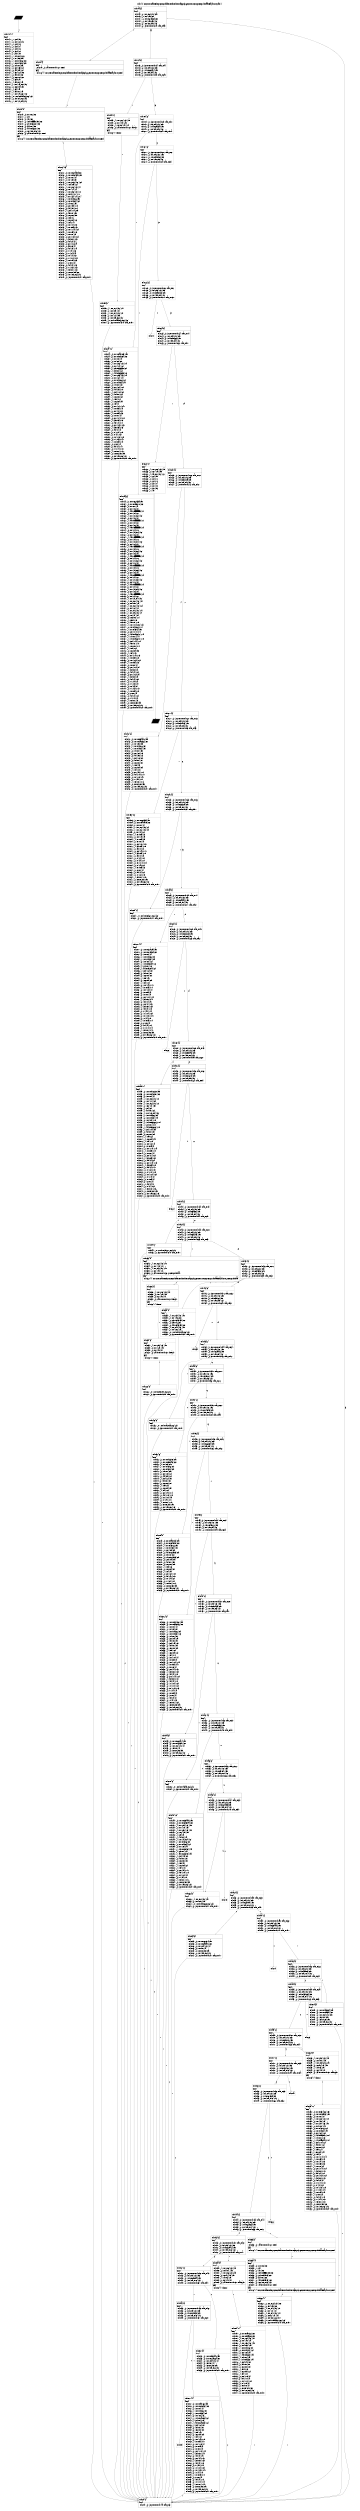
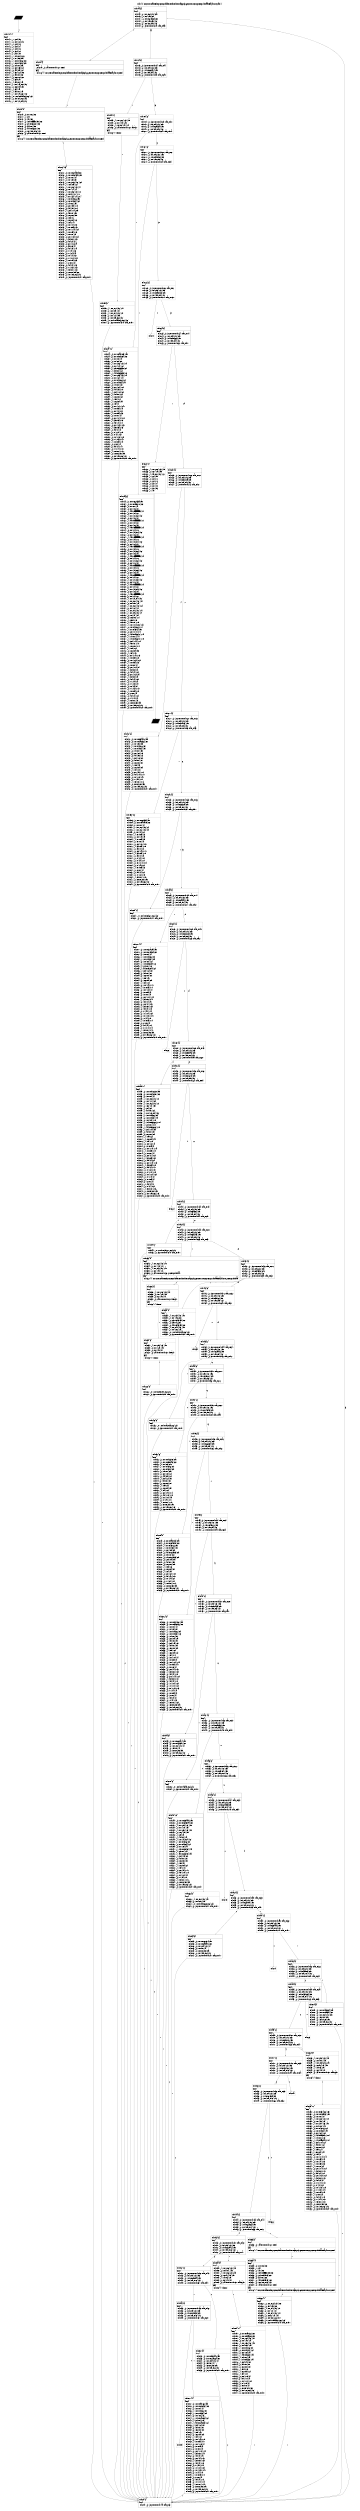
edge "0x401a6f [28]" -> "0x402638 [25]": now "0x401a6f [28]" -> "0x401a8b [28]"
